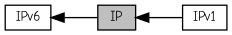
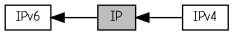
node "IPv1": label "IPv1" -> "IPv4"
